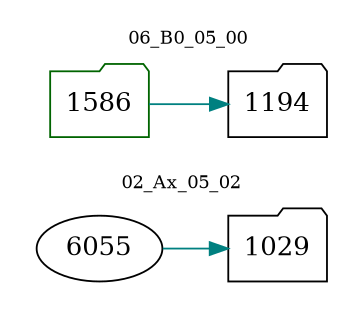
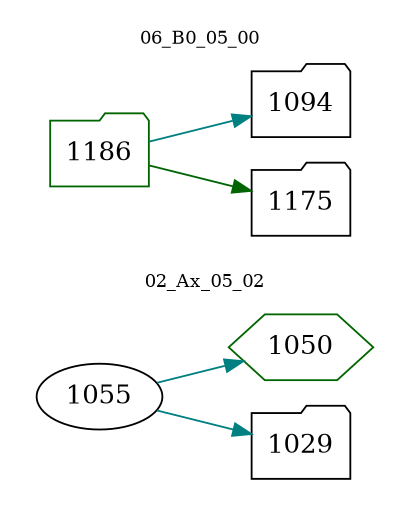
node "1586": label "1586" -> "1186"
node "1194": label "1194" -> "1094"
node "1175": added
node "6055": label "6055" -> "1055"
node "1050": added
